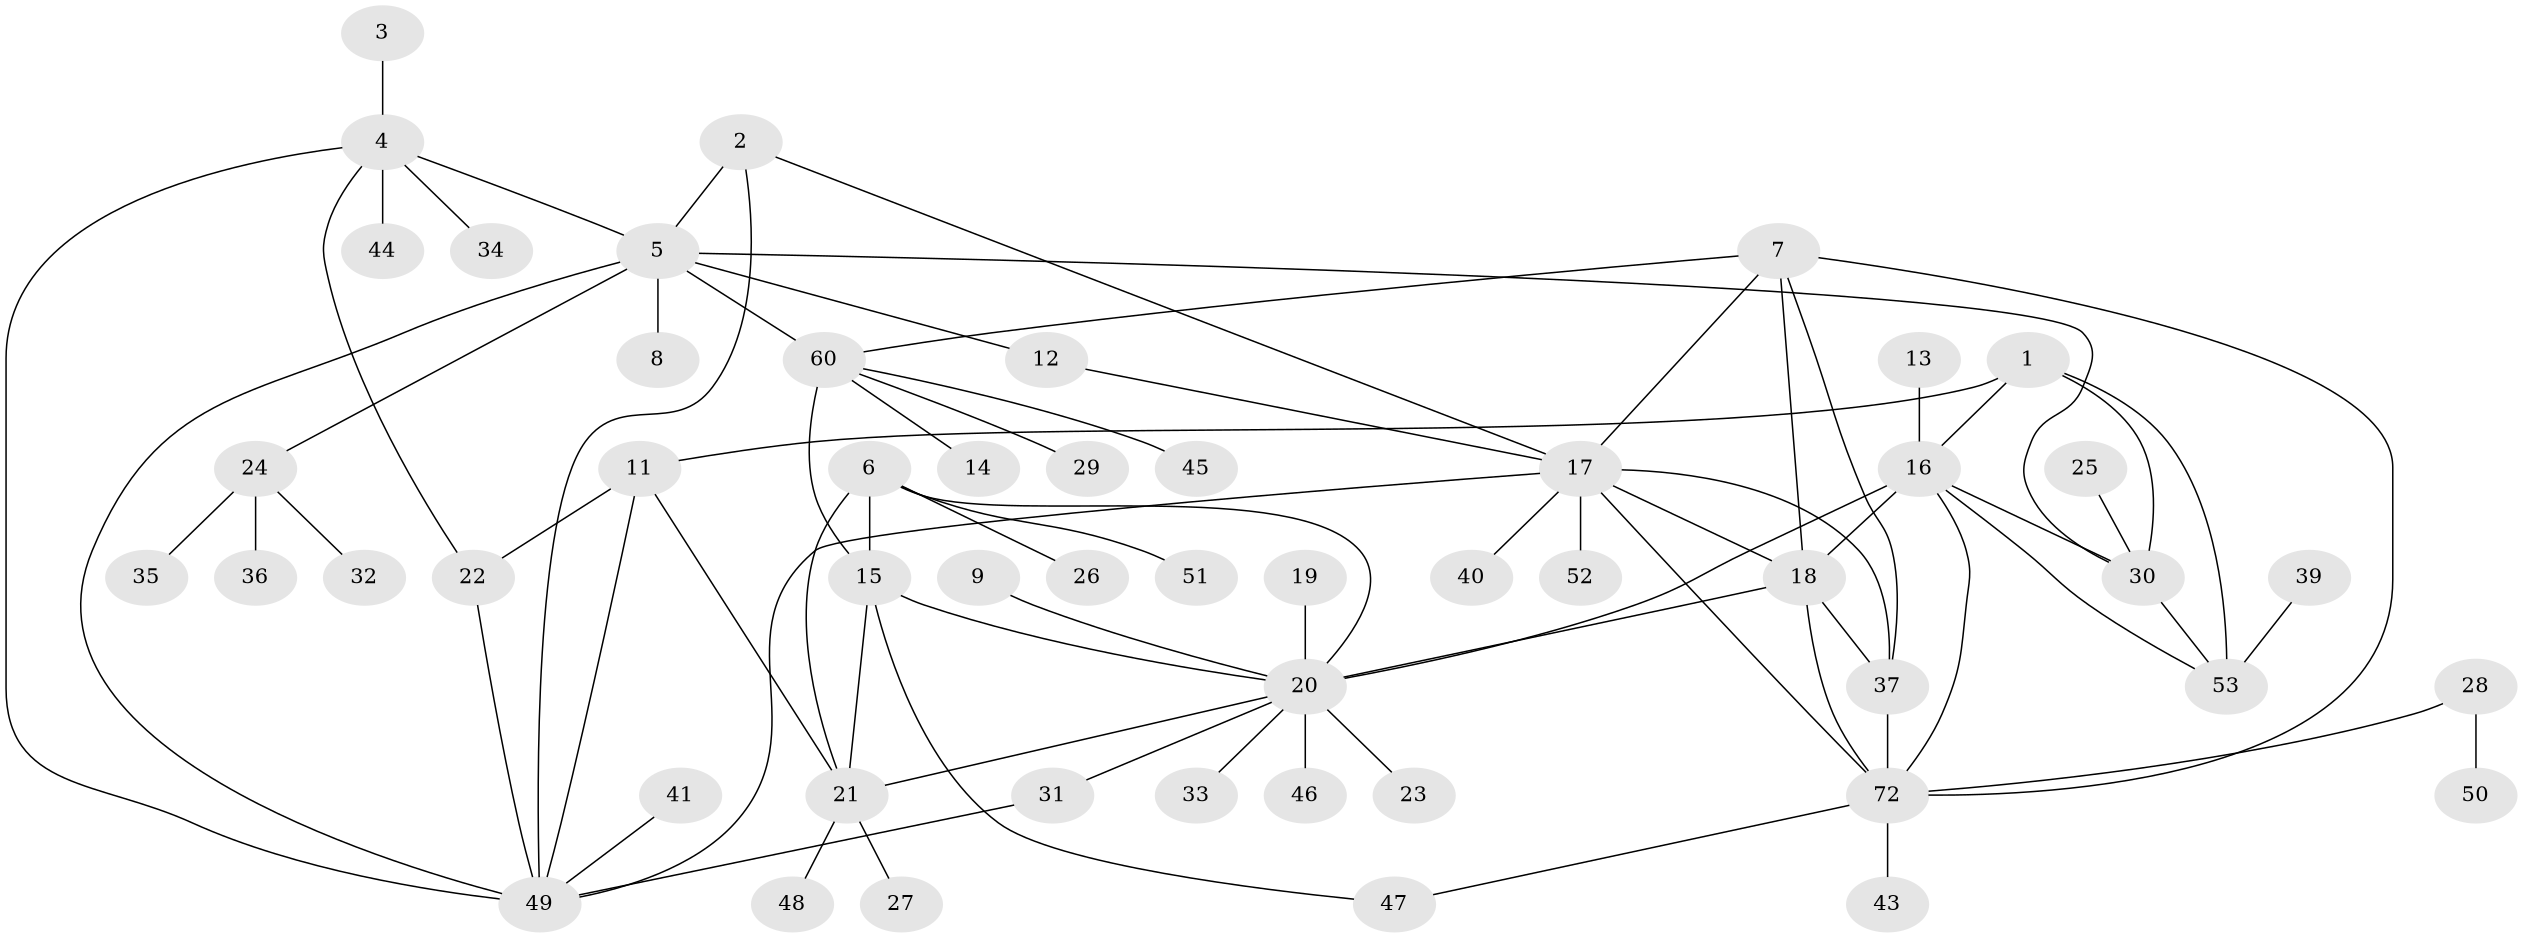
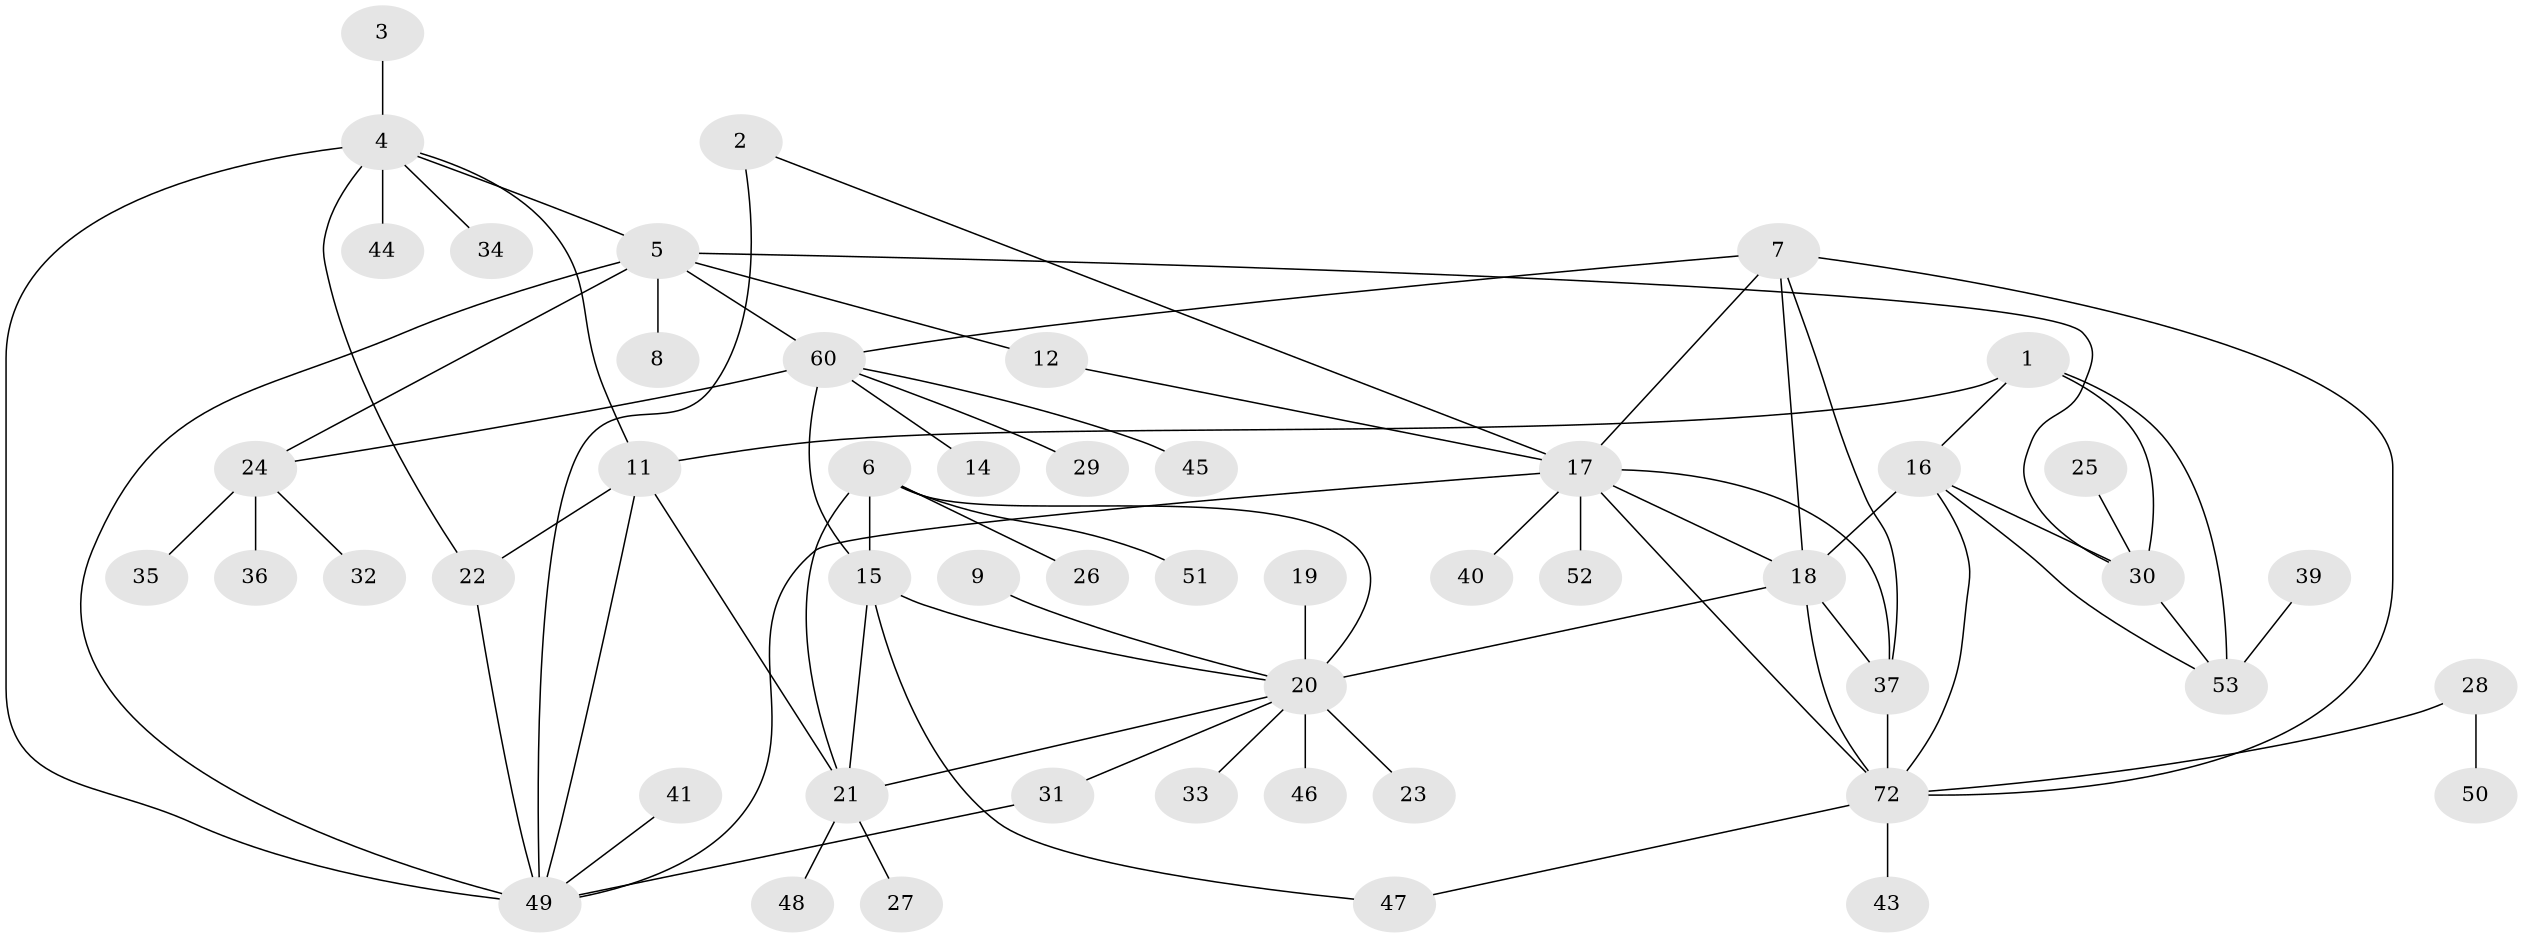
edge "2" -- "5": removed
edge "4" -- "11": added
node "13": removed
edge "60" -- "24": added
edge "16" -- "20": removed
